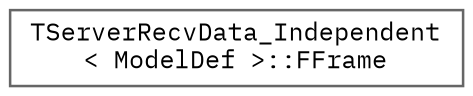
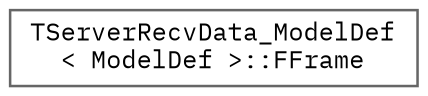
node "TServerRecvData_Independent < ModelDef >::FFrame": label "TServerRecvData_Independent < ModelDef >::FFrame" -> "TServerRecvData_ModelDef < ModelDef >::FFrame"
